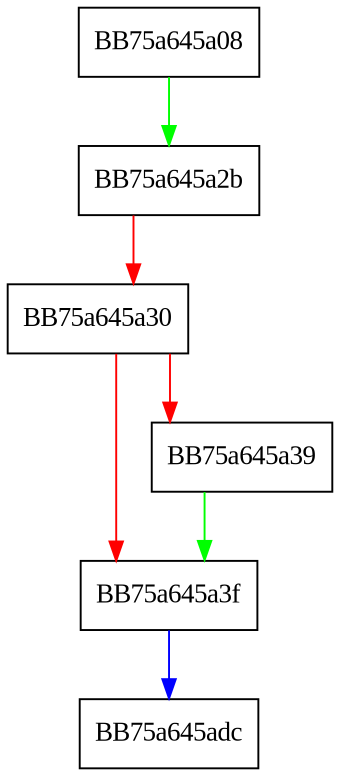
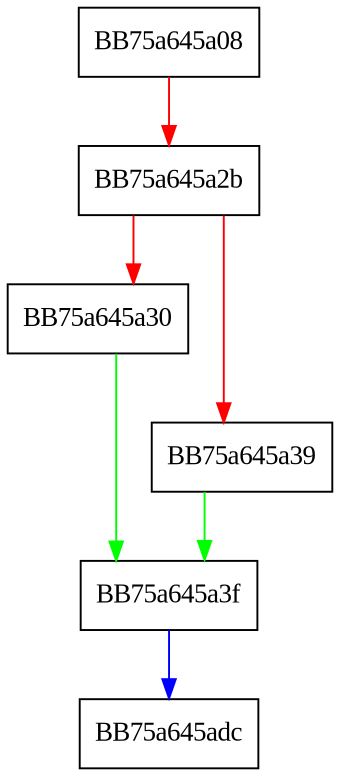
edge "BB75a645a08" -> "BB75a645a2b": color green -> red
edge "BB75a645a30" -> "BB75a645a39": now "BB75a645a2b" -> "BB75a645a39"
edge "BB75a645a30" -> "BB75a645a3f": color red -> green
